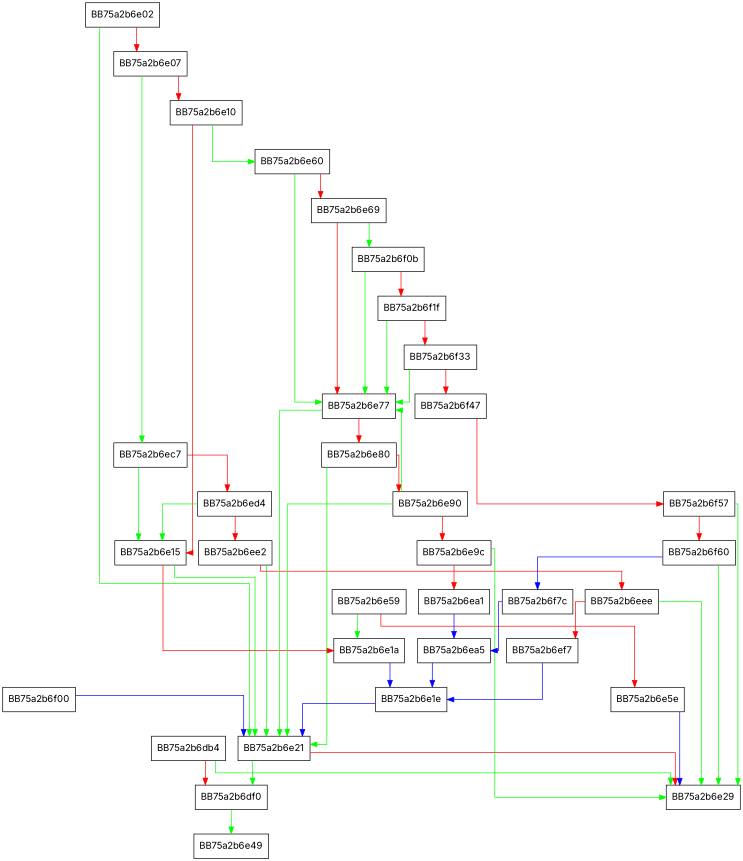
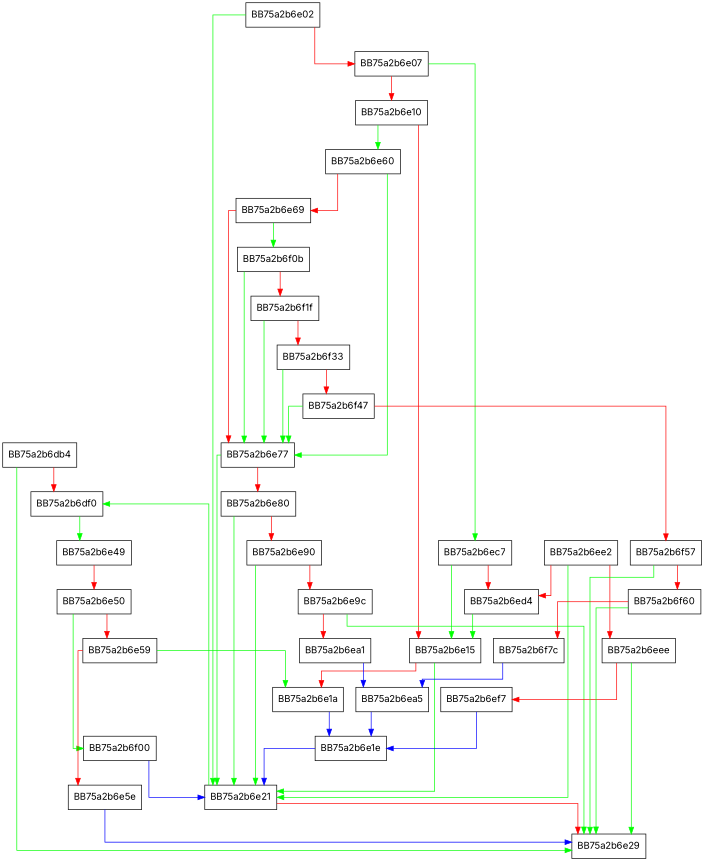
edge "BB75a2b6e90" -> "BB75a2b6e77": now "BB75a2b6f47" -> "BB75a2b6e77"
edge "BB75a2b6ed4" -> "BB75a2b6ee2": reversed
edge "BB75a2b6f60" -> "BB75a2b6f7c": color blue -> red
node "BB75a2b6e50": added
